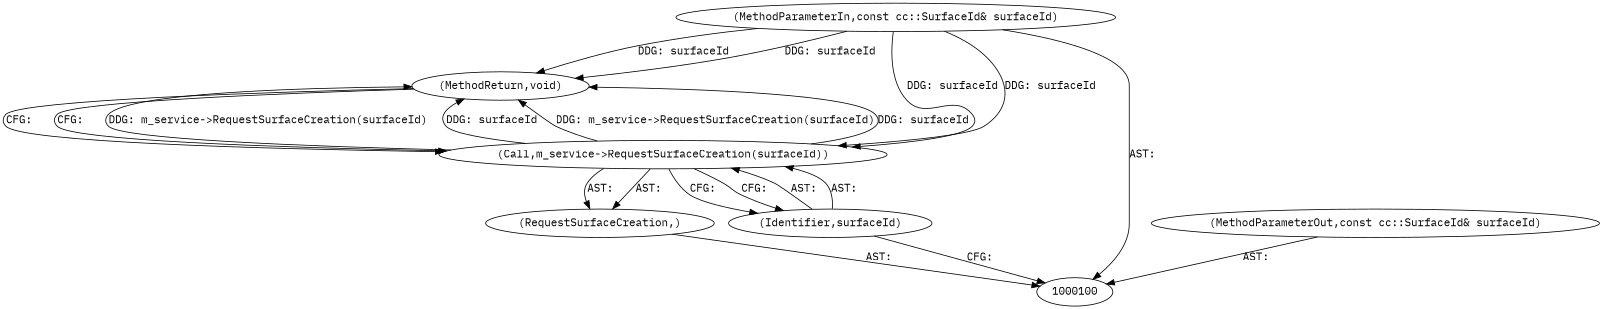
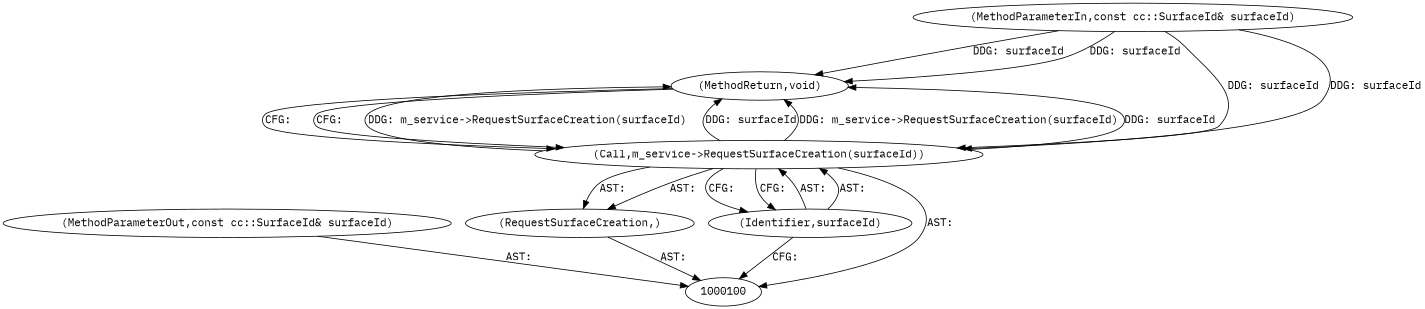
edge "(MethodParameterIn,const cc::SurfaceId& surfaceId)" -> "1000100": now "(Call,m_service->RequestSurfaceCreation(surfaceId))" -> "1000100"
